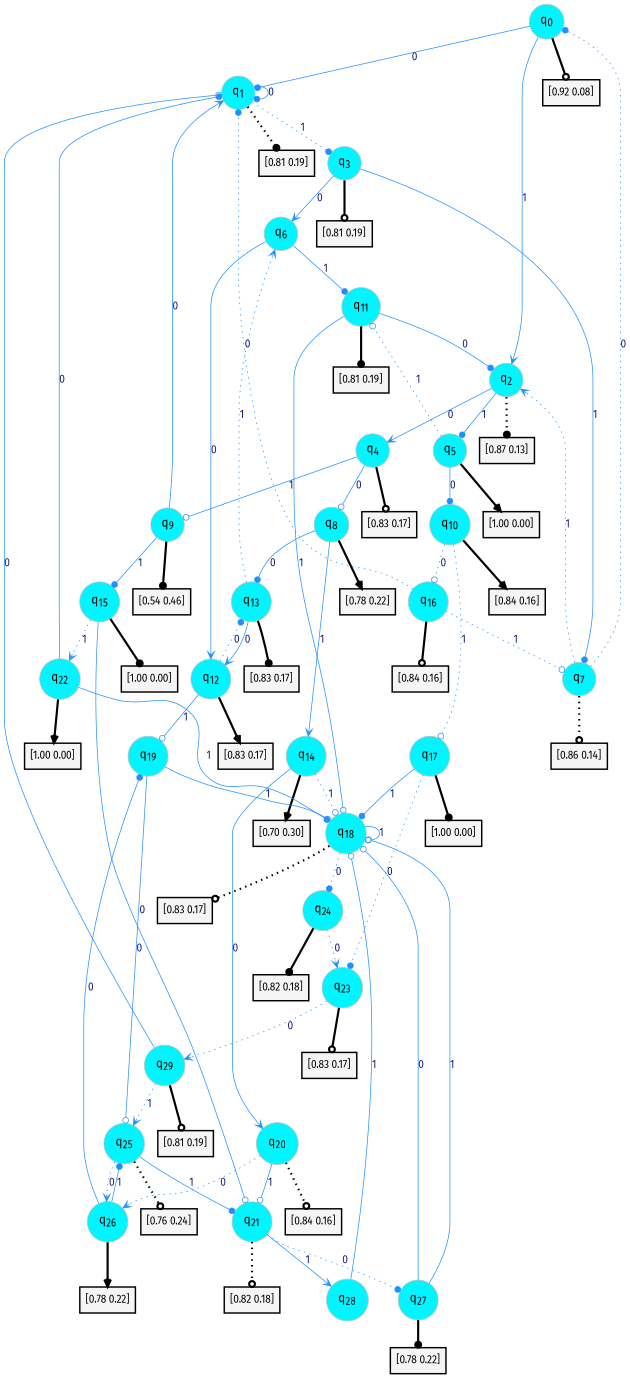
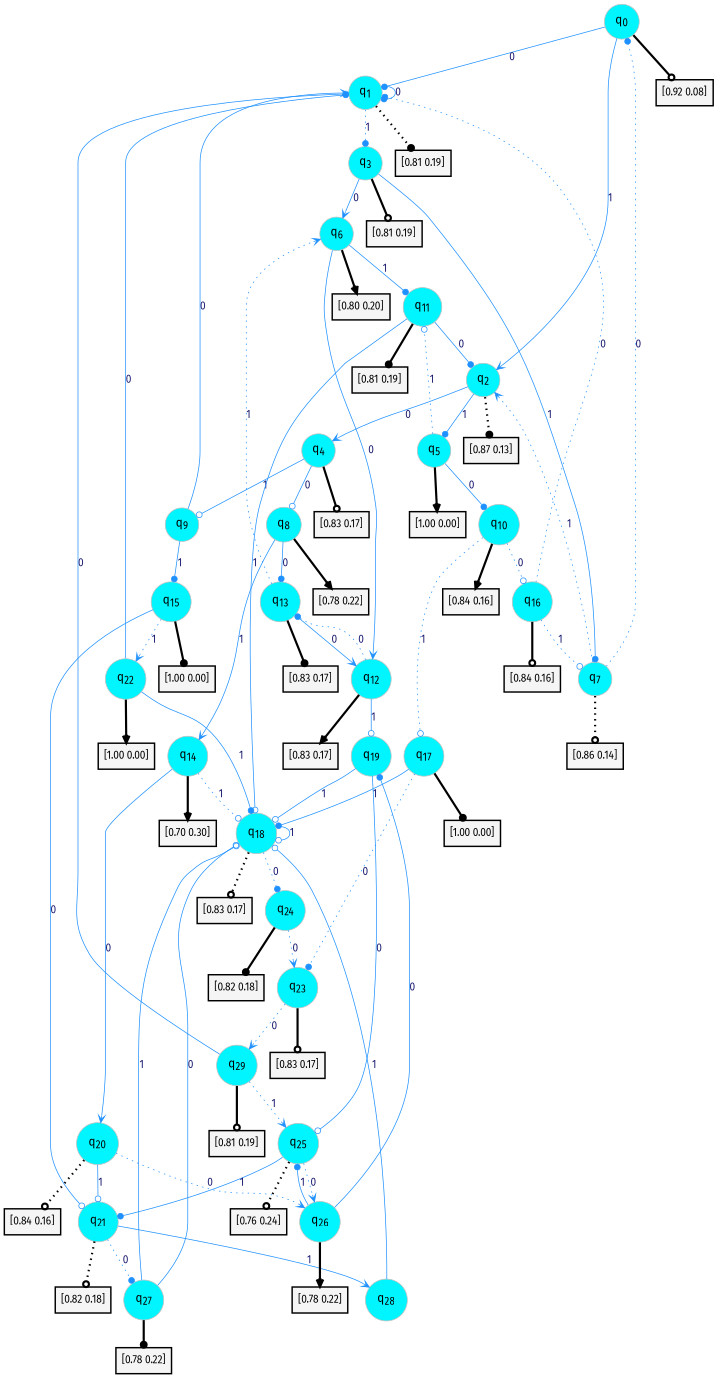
node "[0.80 0.20]": added
node "[0.54 0.46]": removed
